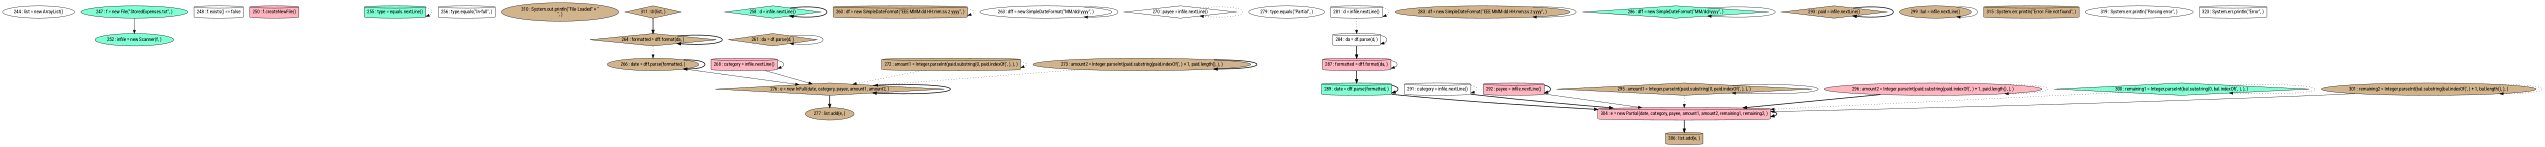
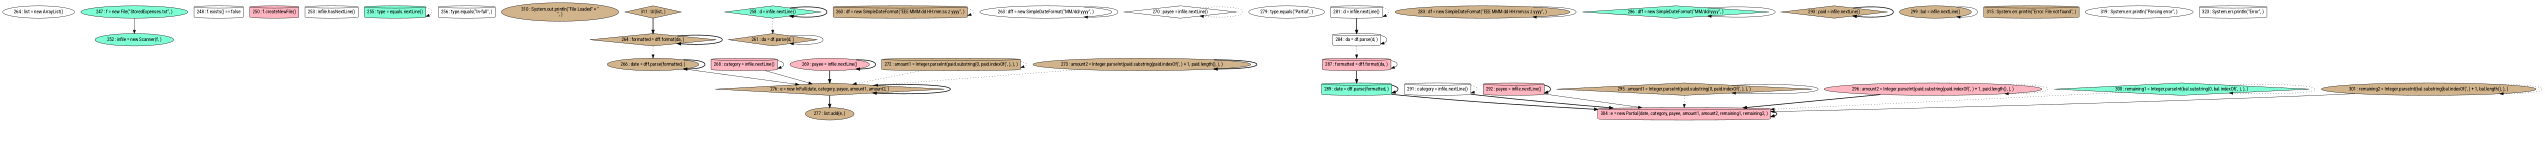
node "244 : list = new ArrayList()": label "244 : list = new ArrayList()" -> "264 : list = new ArrayList()"
node "253 : infile.hasNextLine()": added
edge "258 : d = infile.nextLine()" -> "261 : da = df.parse(d, )": added
edge "281 : d = infile.nextLine()" -> "284 : da = df.parse(d, )": style dotted -> bold
edge "284 : da = df.parse(d, )" -> "287 : formatted = dff.format(da, )": style bold -> dotted
node "269 : payee = infile.nextLine()": added
node "306 : list.add(e, )": removed
